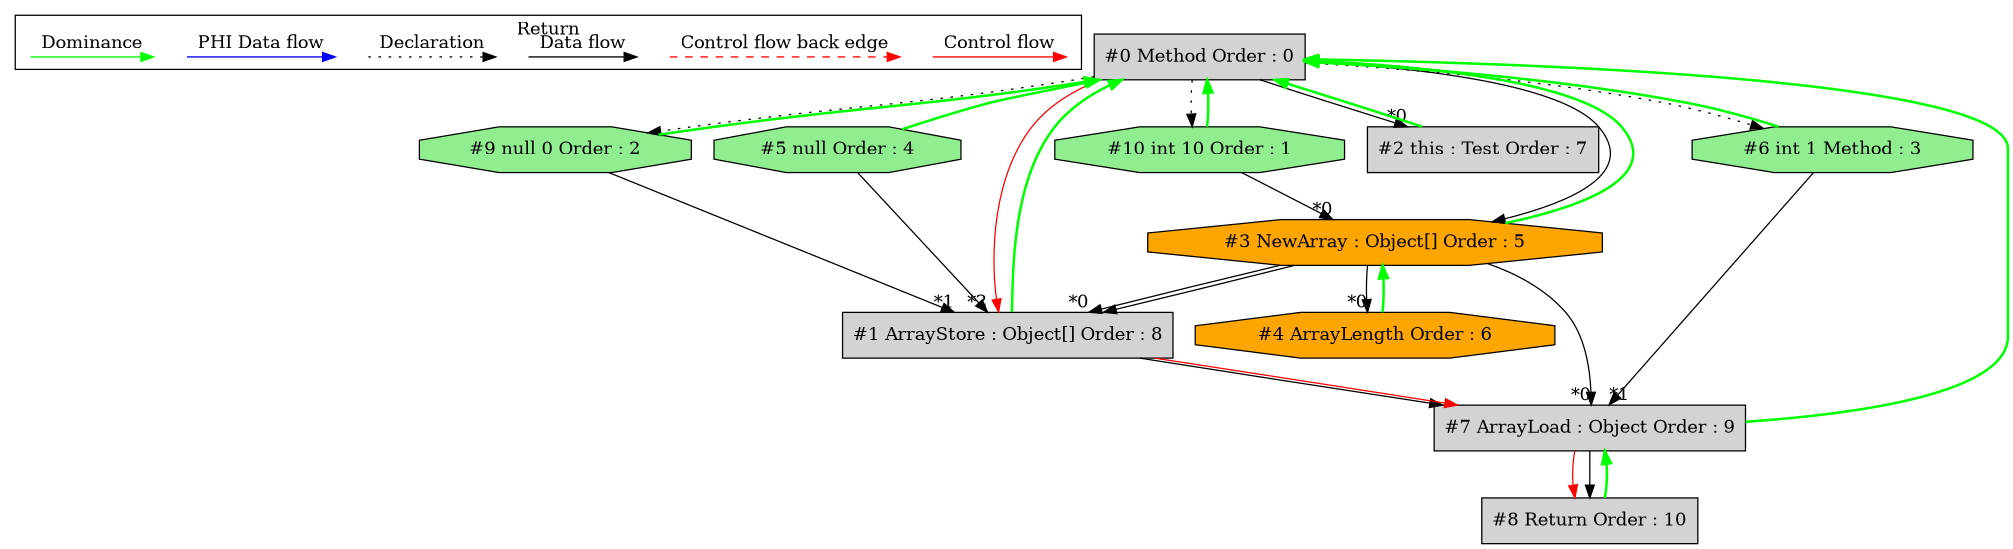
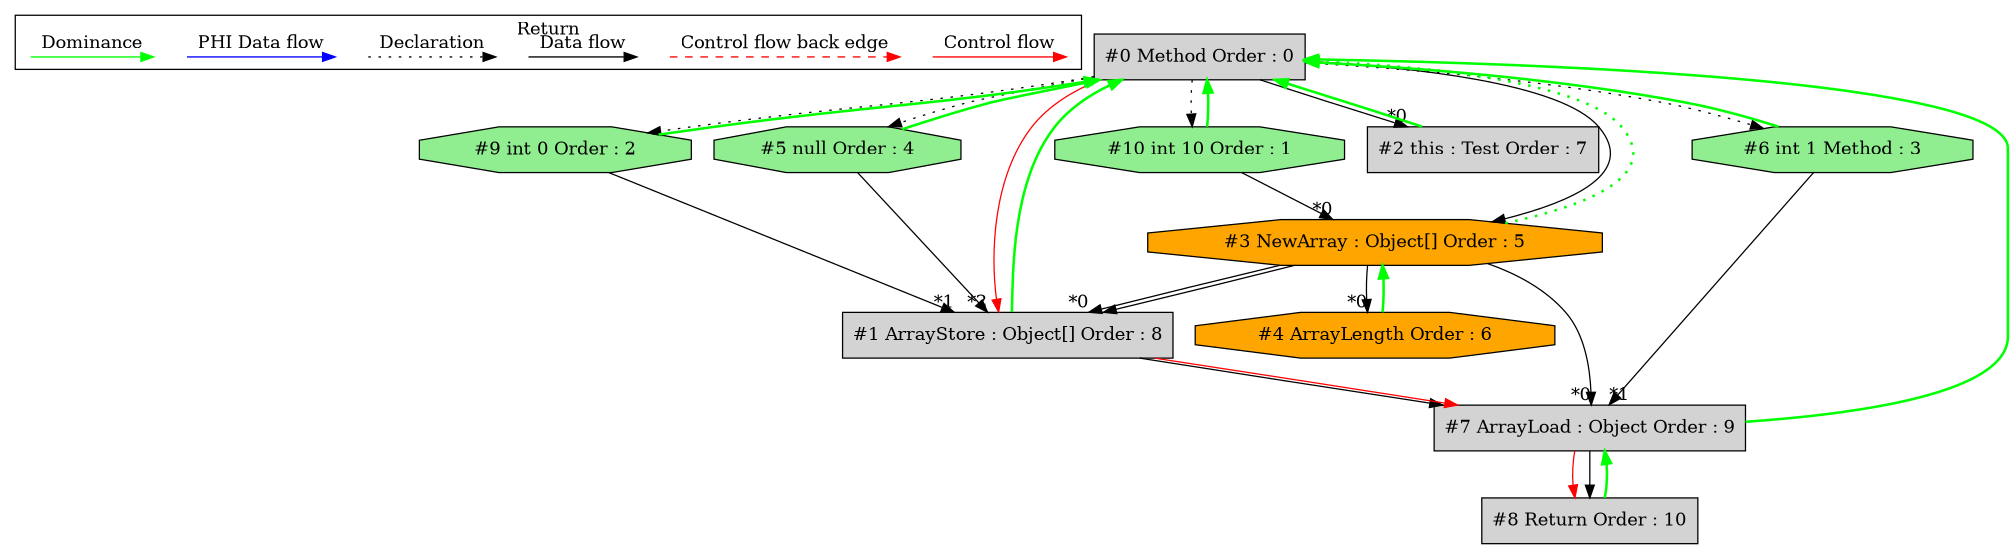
edge "#0 Method Order : 0" -> "#5 null Order : 4": added
edge "#3 NewArray : Object[] Order : 5" -> "#0 Method Order : 0": style solid -> dotted
node "#9 null 0 Order : 2": label "#9 null 0 Order : 2" -> "#9 int 0 Order : 2"
